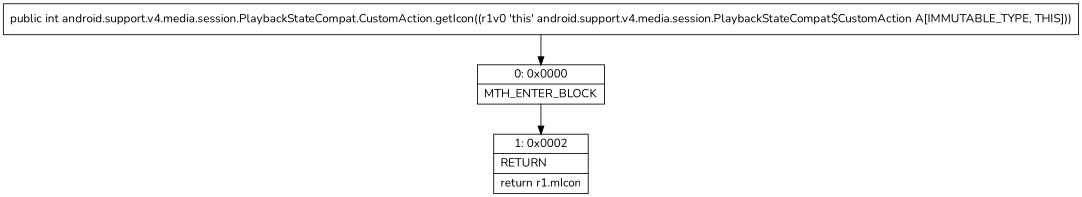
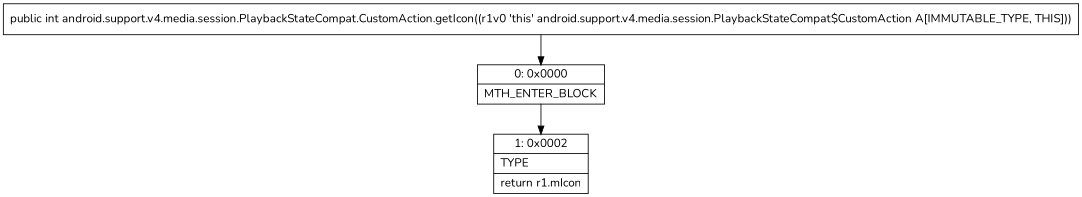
node "1: 0x0002": text "RETURN" -> "TYPE"
